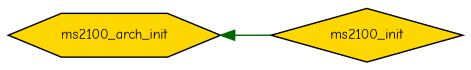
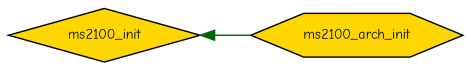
edge "ms2100_init" -> "ms2100_arch_init": reversed
